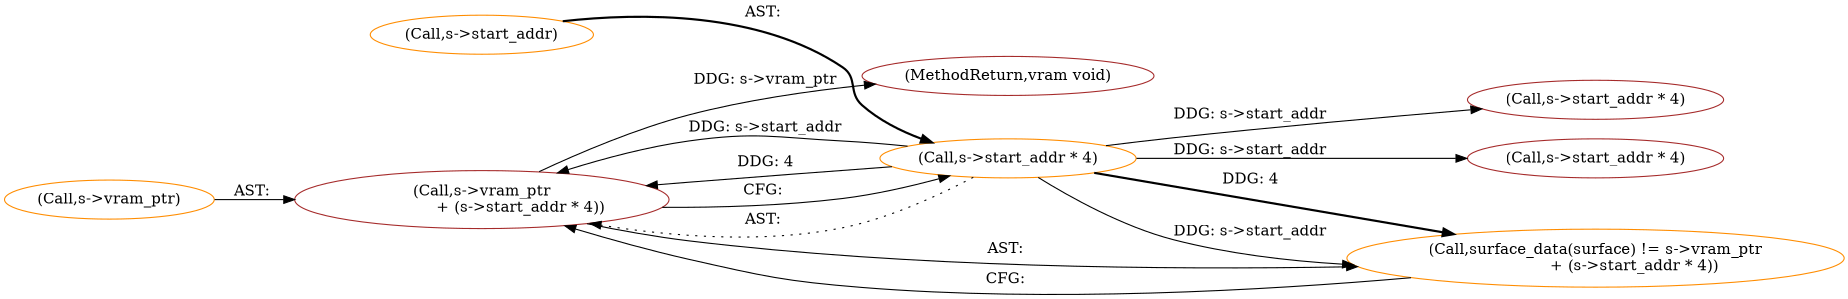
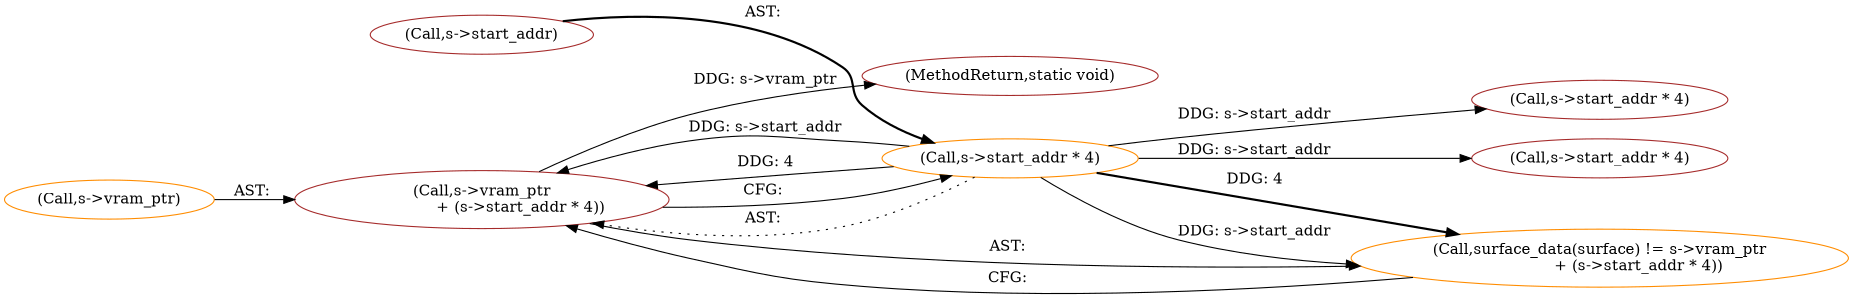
node "(Call,s->start_addr)": color darkorange -> brown
node "(MethodReturn,vram void)": label "(MethodReturn,vram void)" -> "(MethodReturn,static void)"
